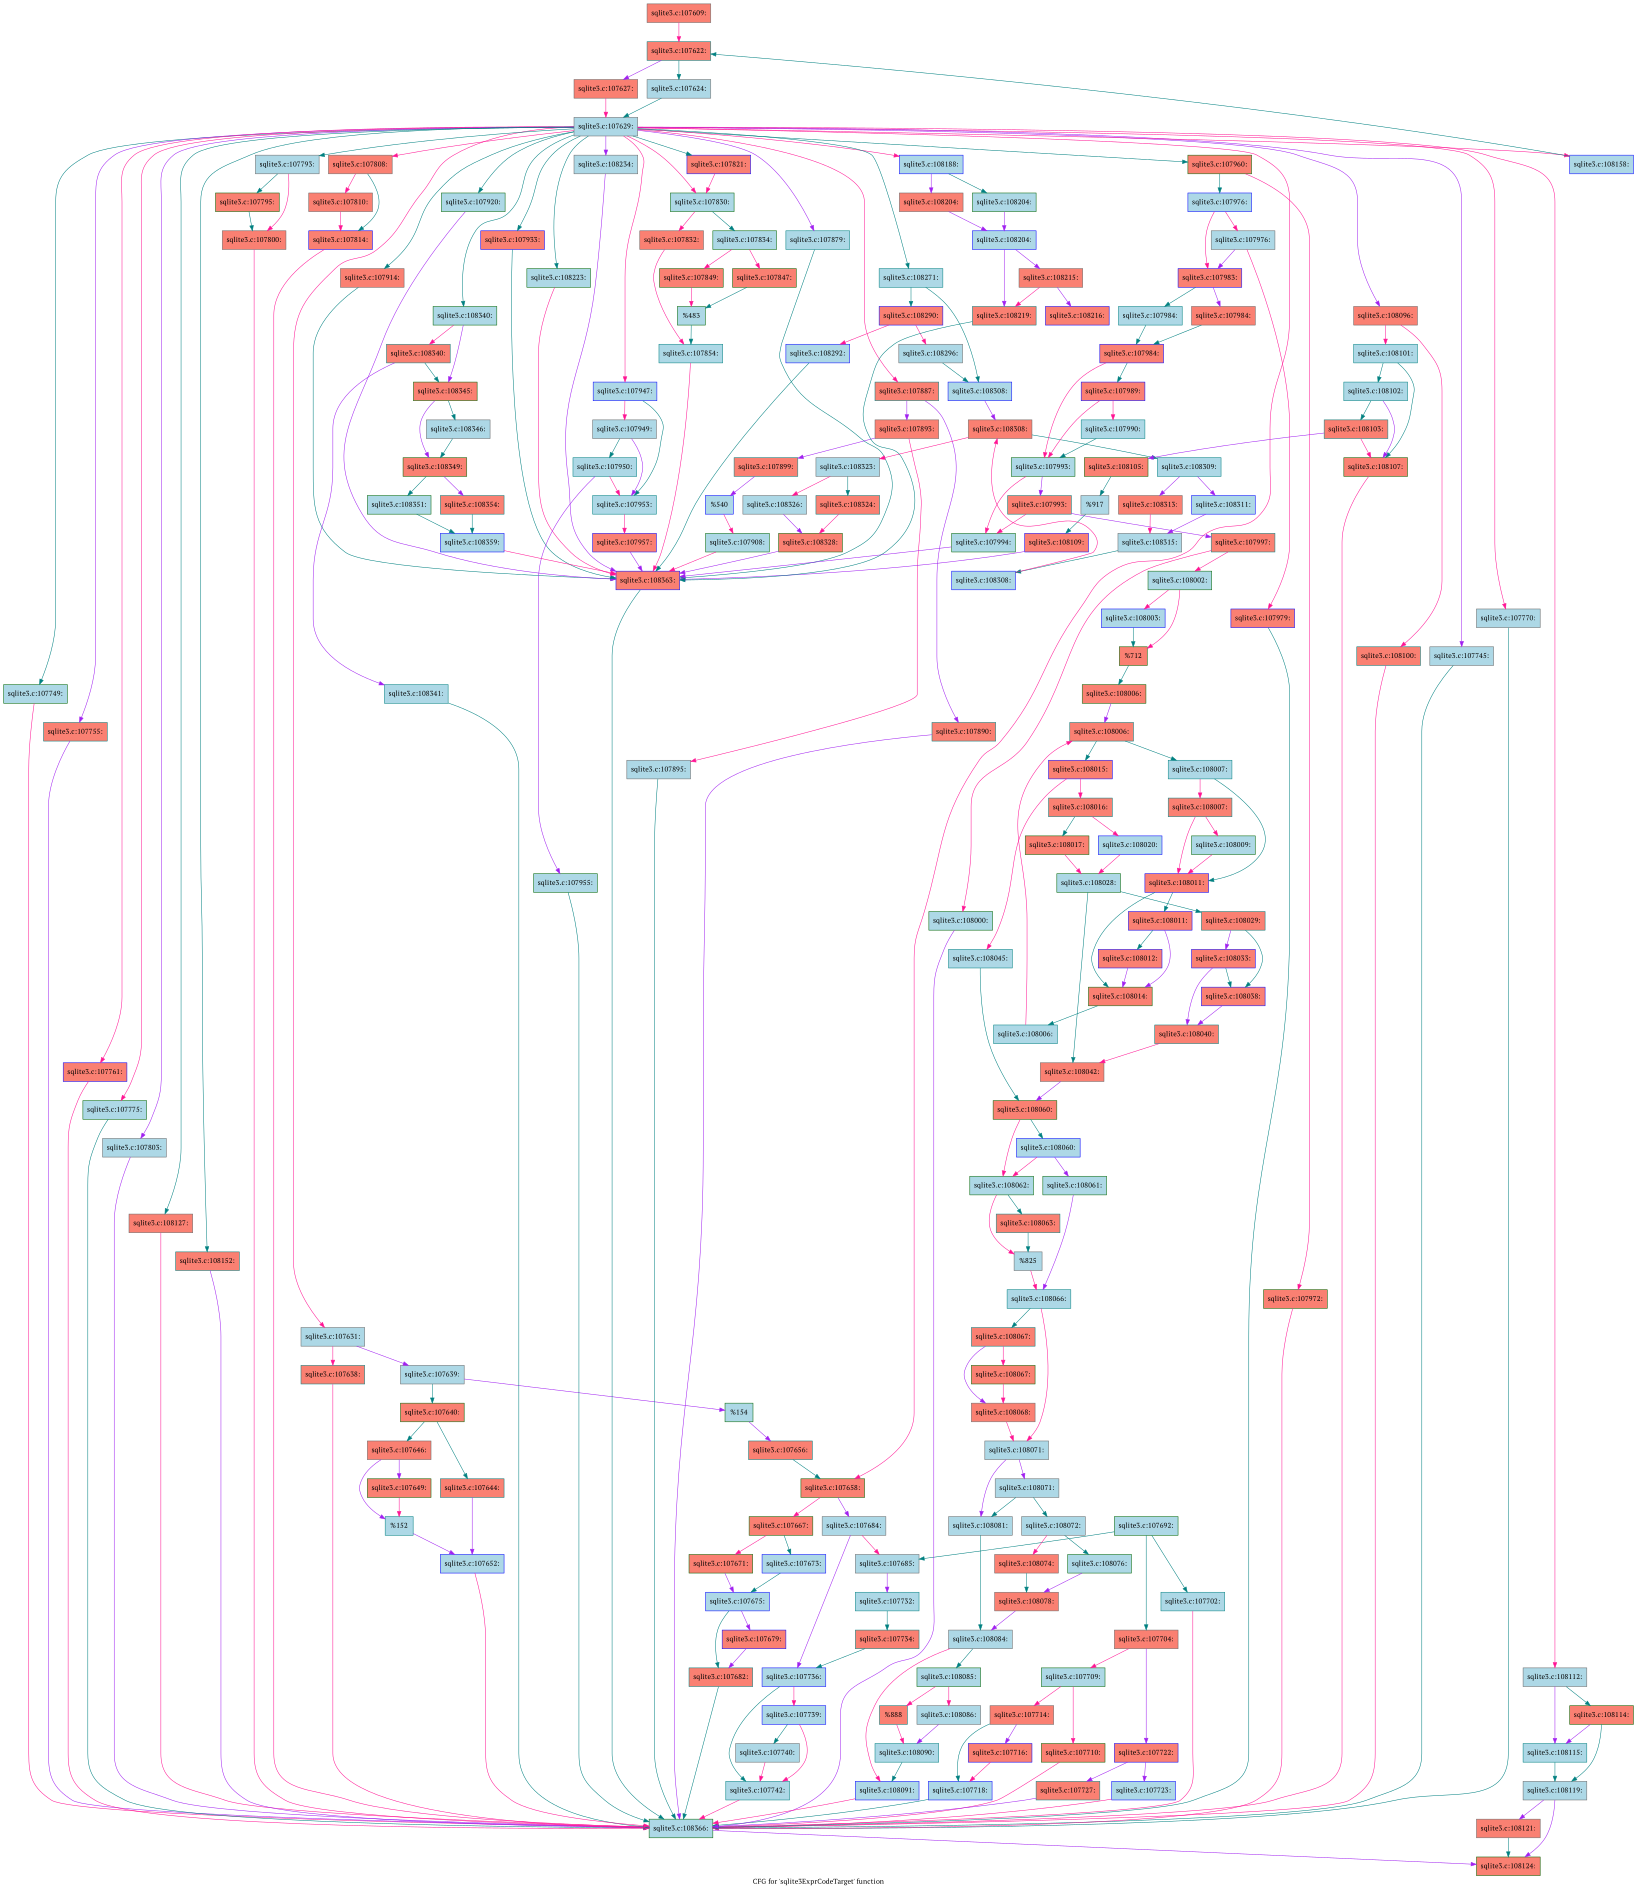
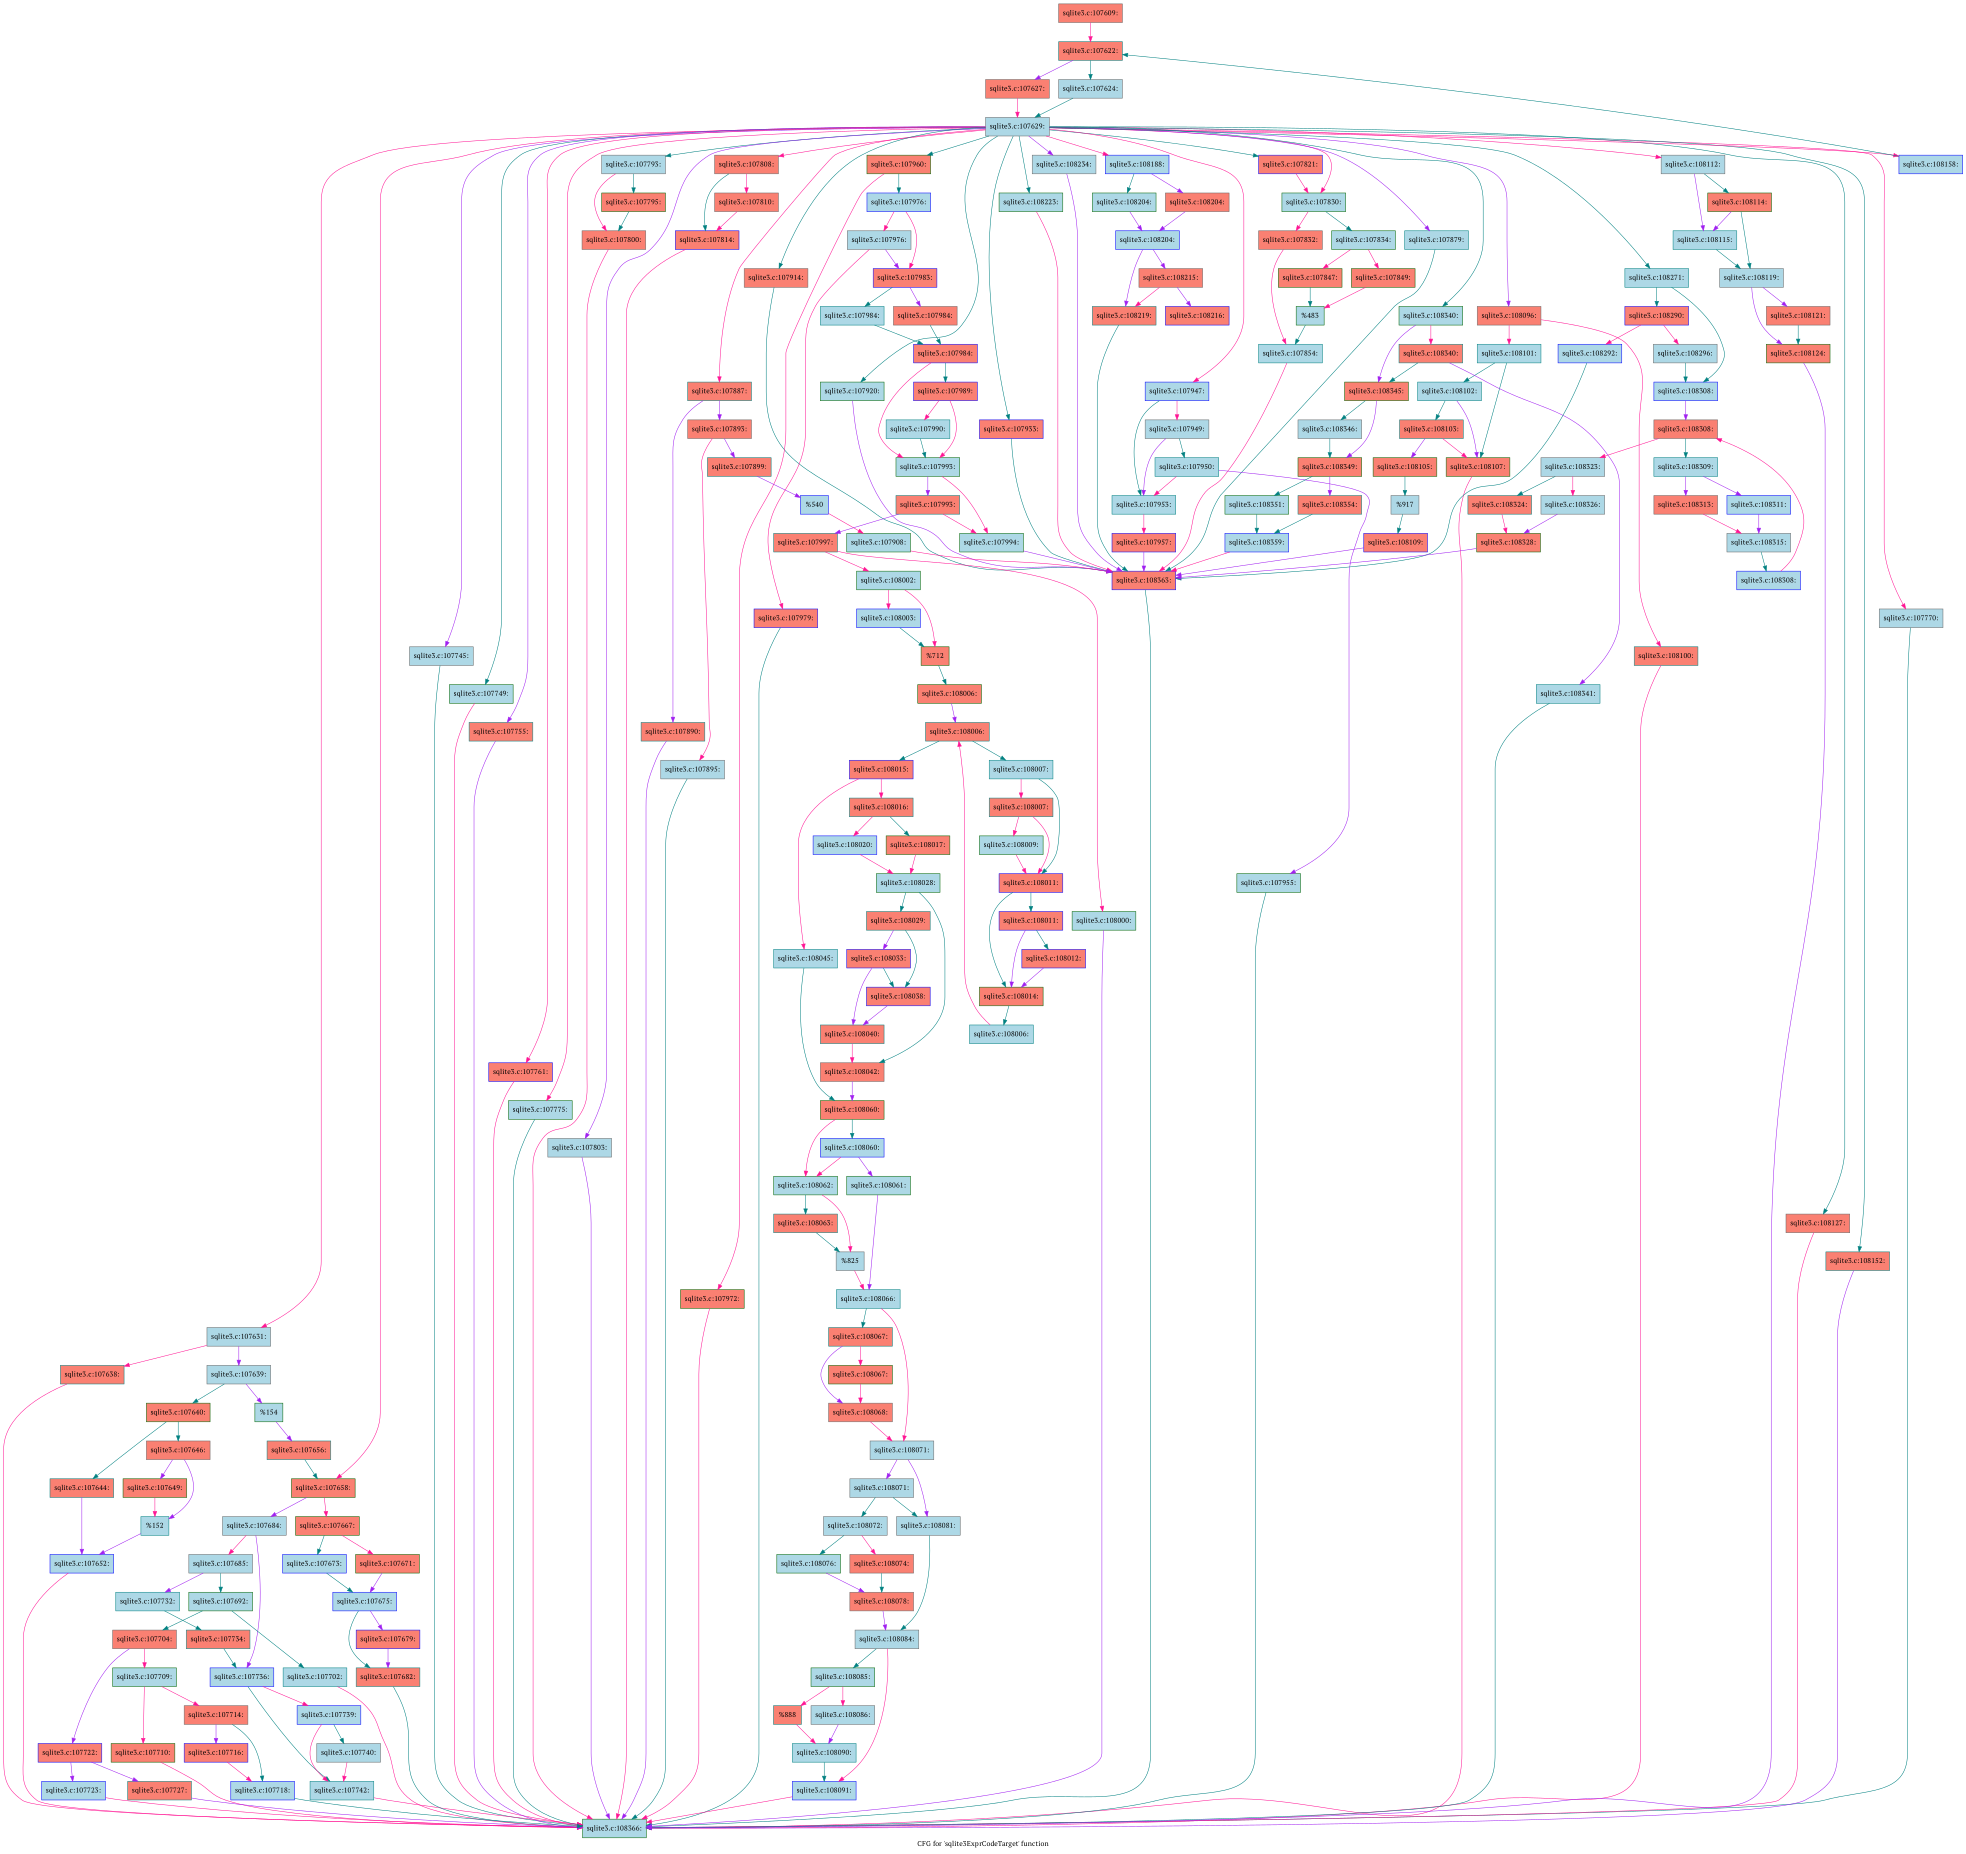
edge "sqlite3.c:107692:" -> "sqlite3.c:107685:": reversed
edge "sqlite3.c:108366:" -> "sqlite3.c:108124:": reversed
